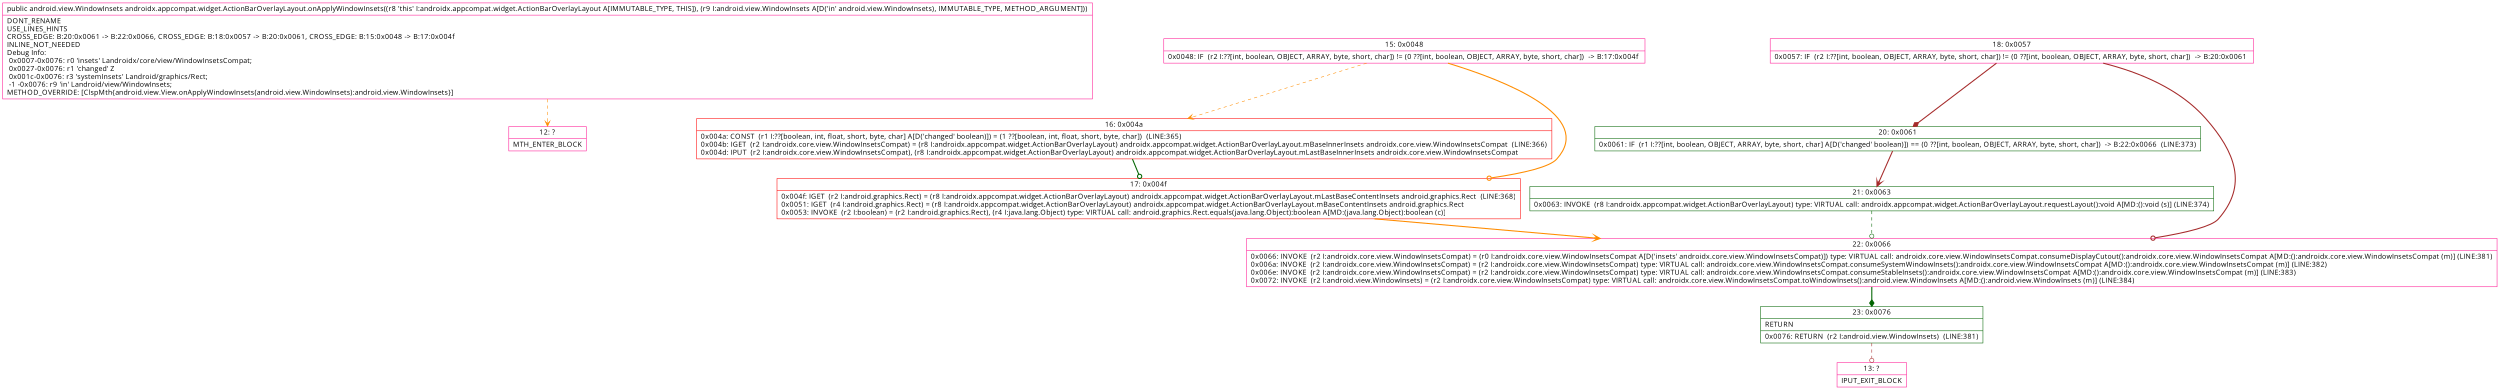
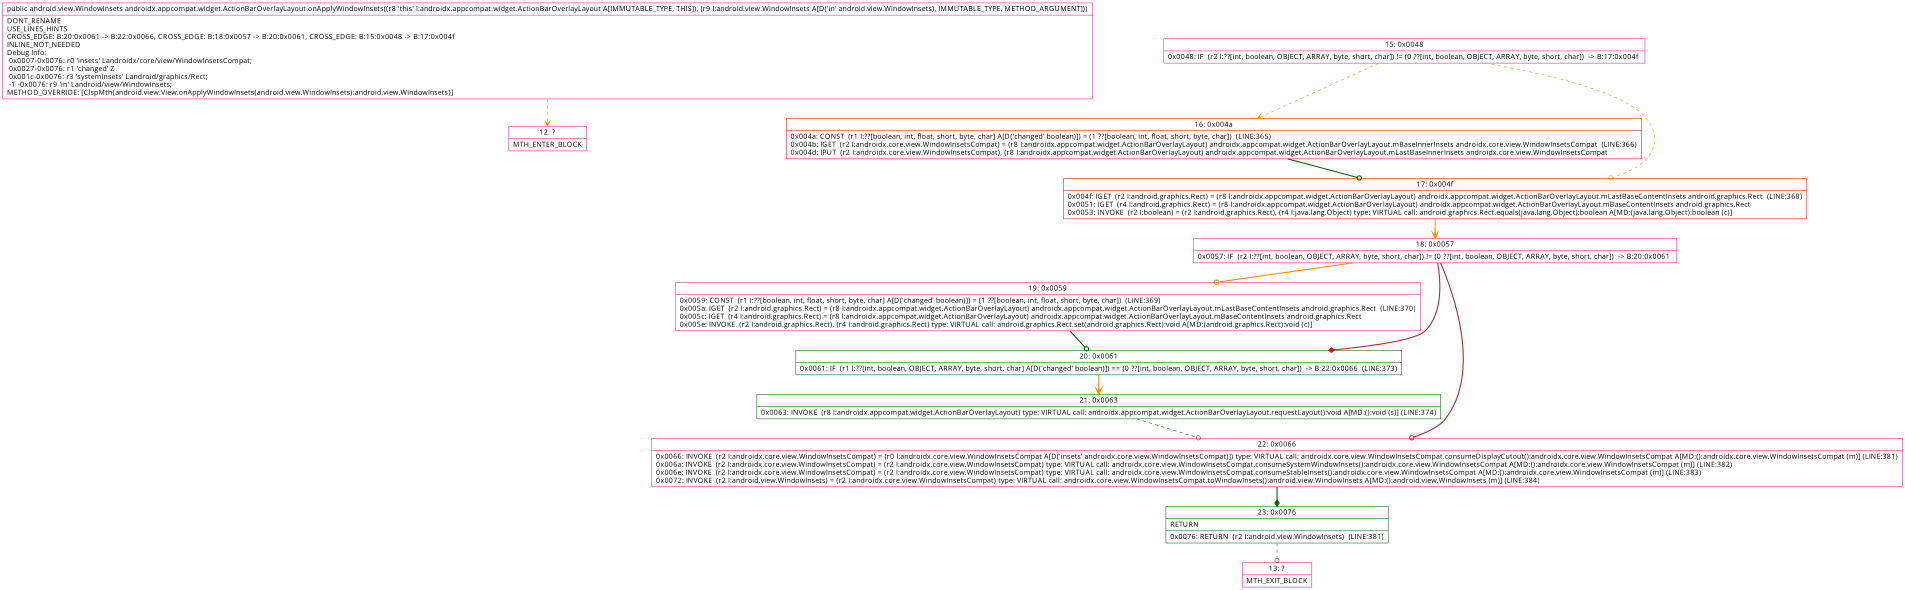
edge "15: 0x0048" -> "17: 0x004f": style bold -> dashed
edge "20: 0x0061" -> "21: 0x0063": color brown -> darkorange
edge "17: 0x004f" -> "22: 0x0066": now "17: 0x004f" -> "18: 0x0057"
node "19: 0x0059": added
node "13: ?": text "IPUT_EXIT_BLOCK" -> "MTH_EXIT_BLOCK"
